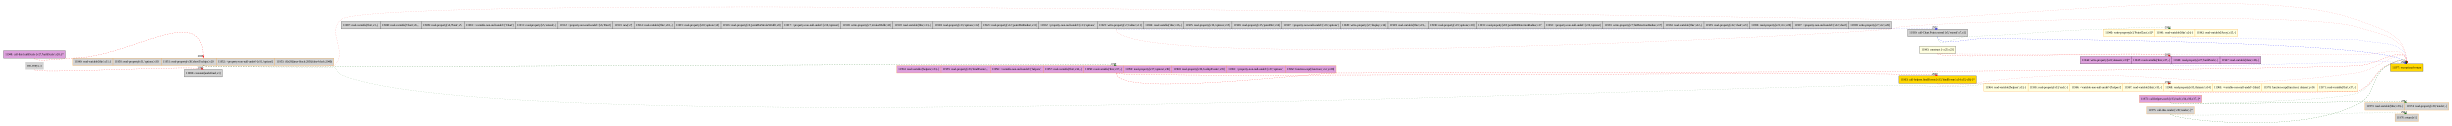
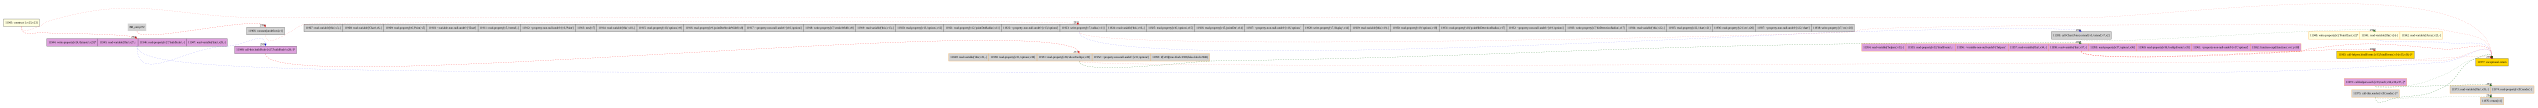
edge "11906: constant[undefined,v1]" -> "11907: read-variable['this',v3,-]": added
edge "11939: call-Chart.Point.extend [v5,'extend',v7,v2]" -> "11977: exceptional-return": removed
edge "11944: write-property[v24,'datasets',v23]*" -> "11948: call-this.buildScale [v27,'buildScale',v28,-]*": added
node "11964: read-variable['helpers',v33,-]": removed
